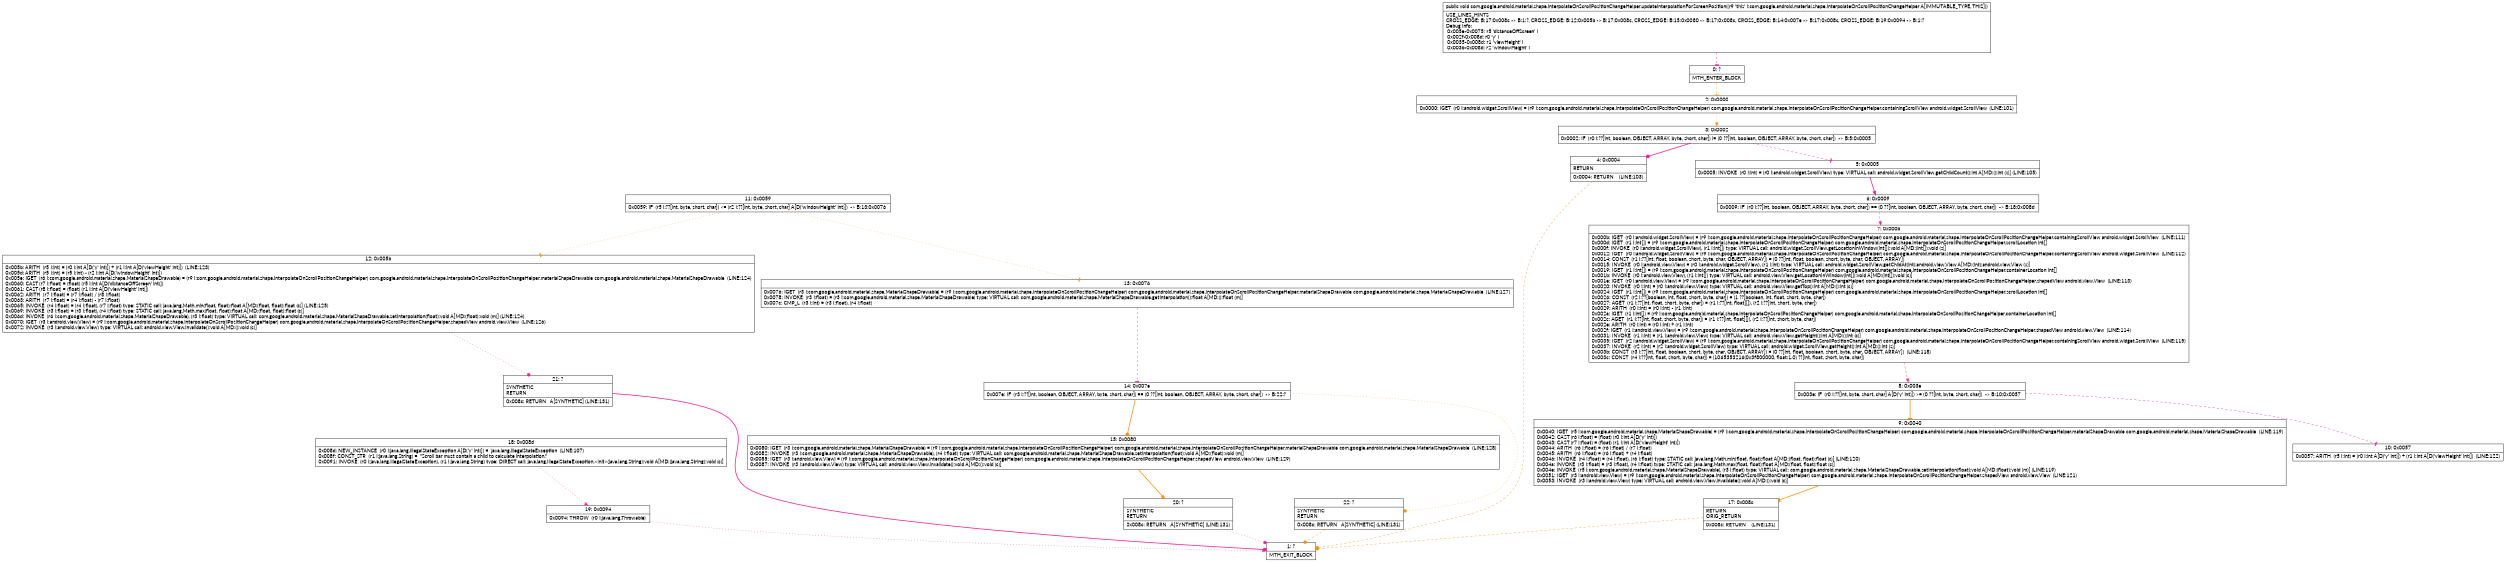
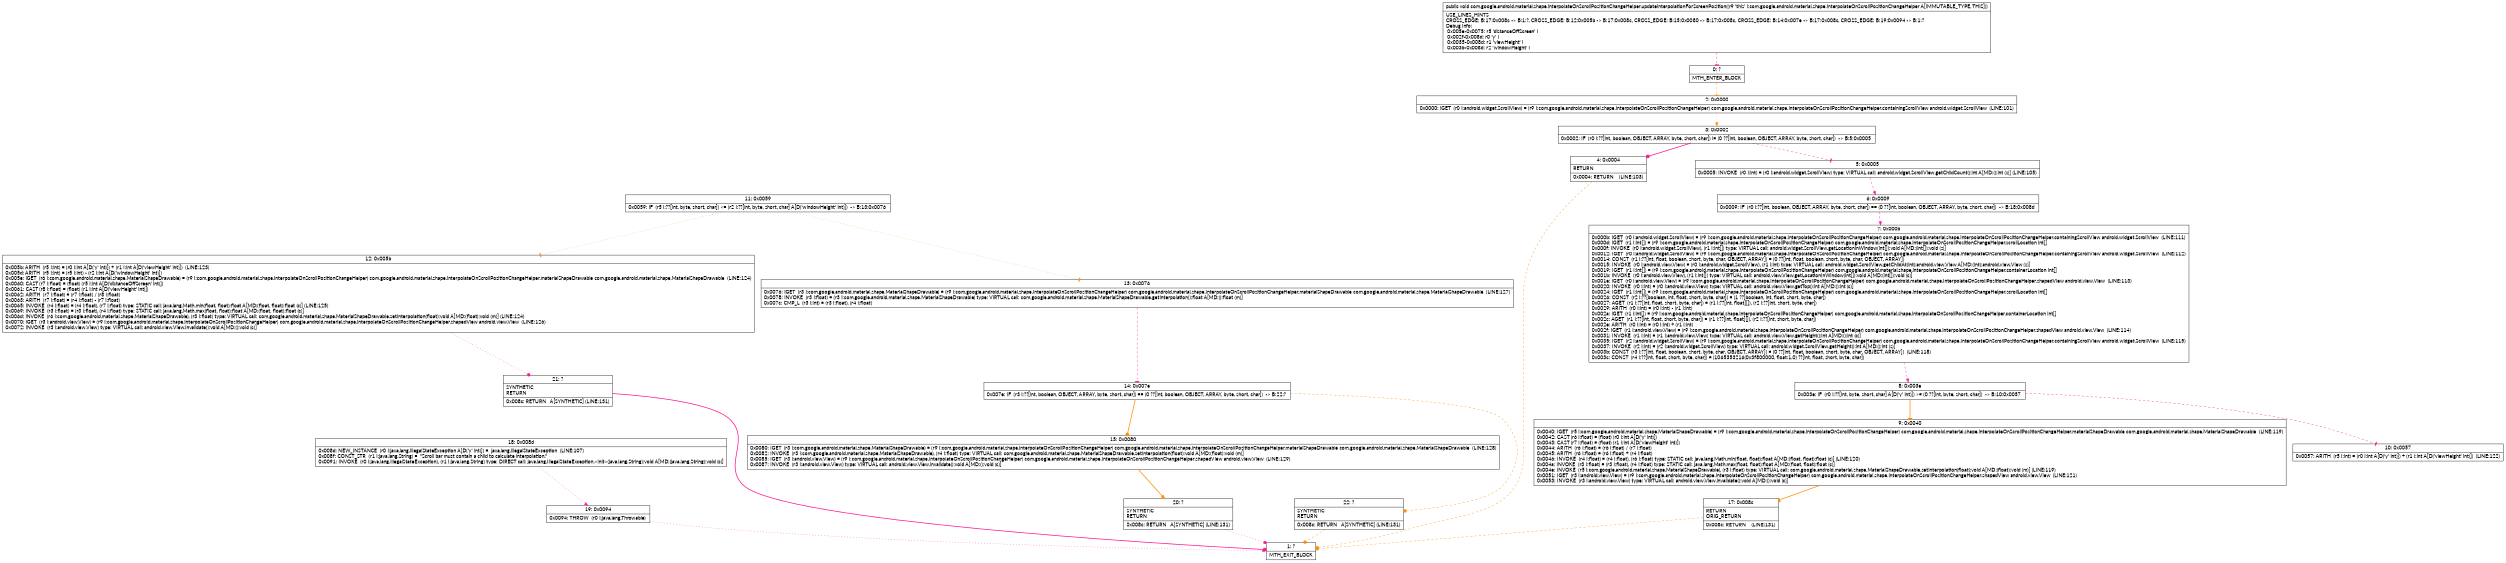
edge "5: 0x0005" -> "6: 0x0009": style bold -> dashed
edge "14: 0x007e" -> "22: ?": style dotted -> dashed
